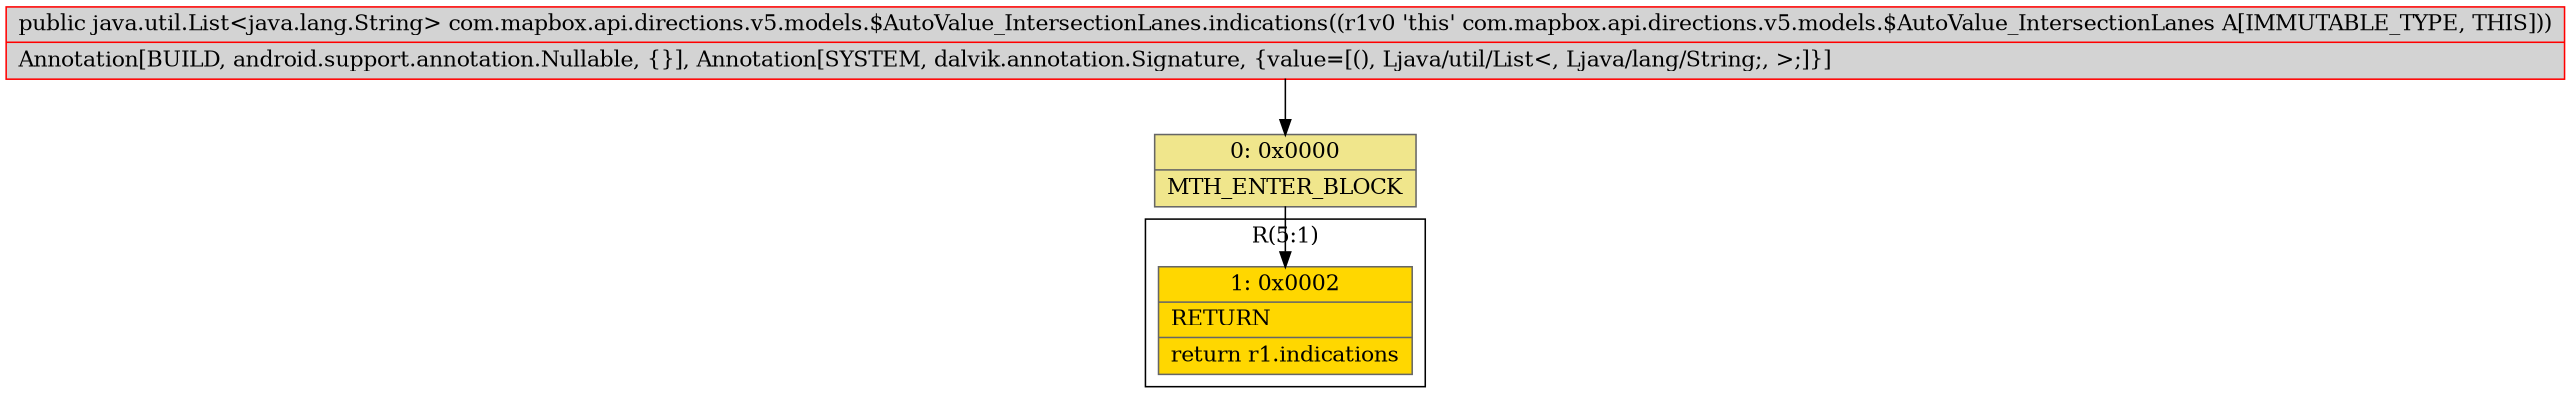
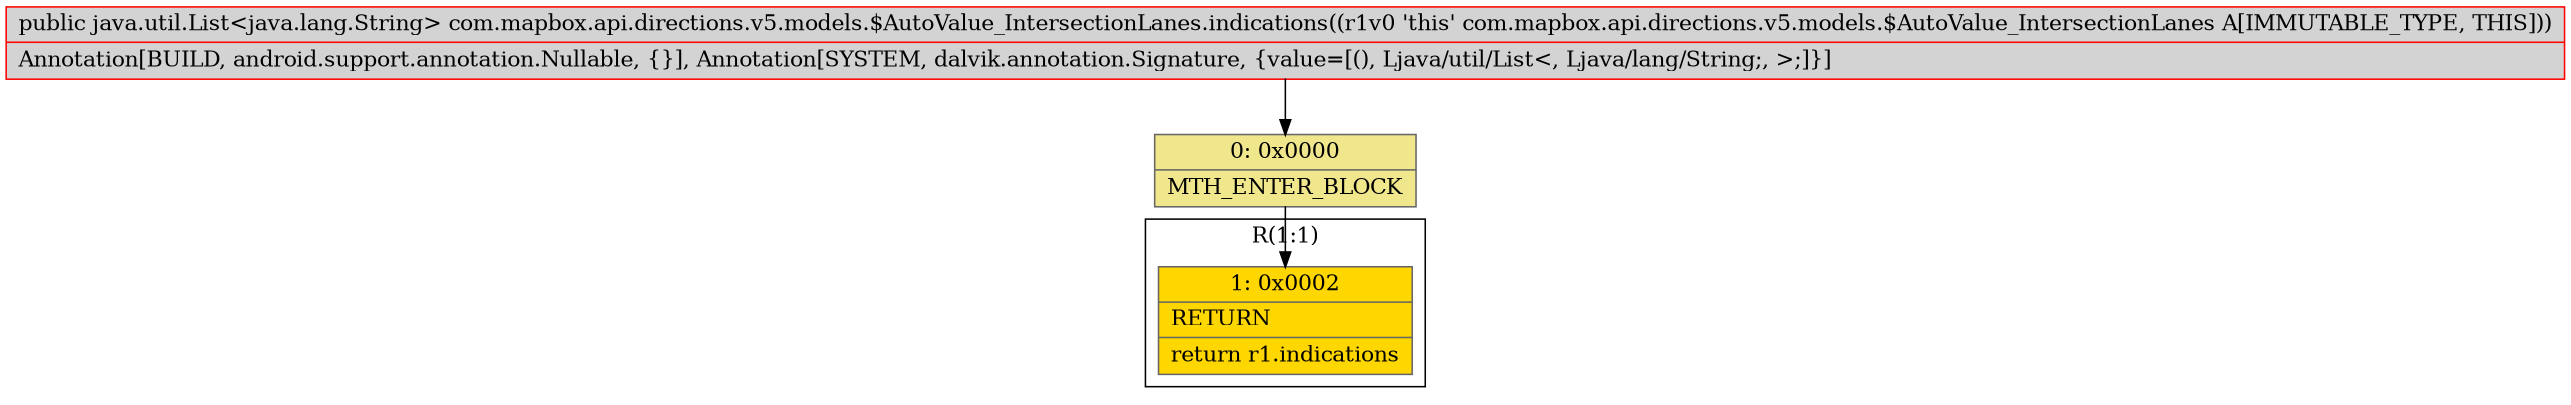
cluster "R(5:1)": label "R(5:1)" -> "R(1:1)"
